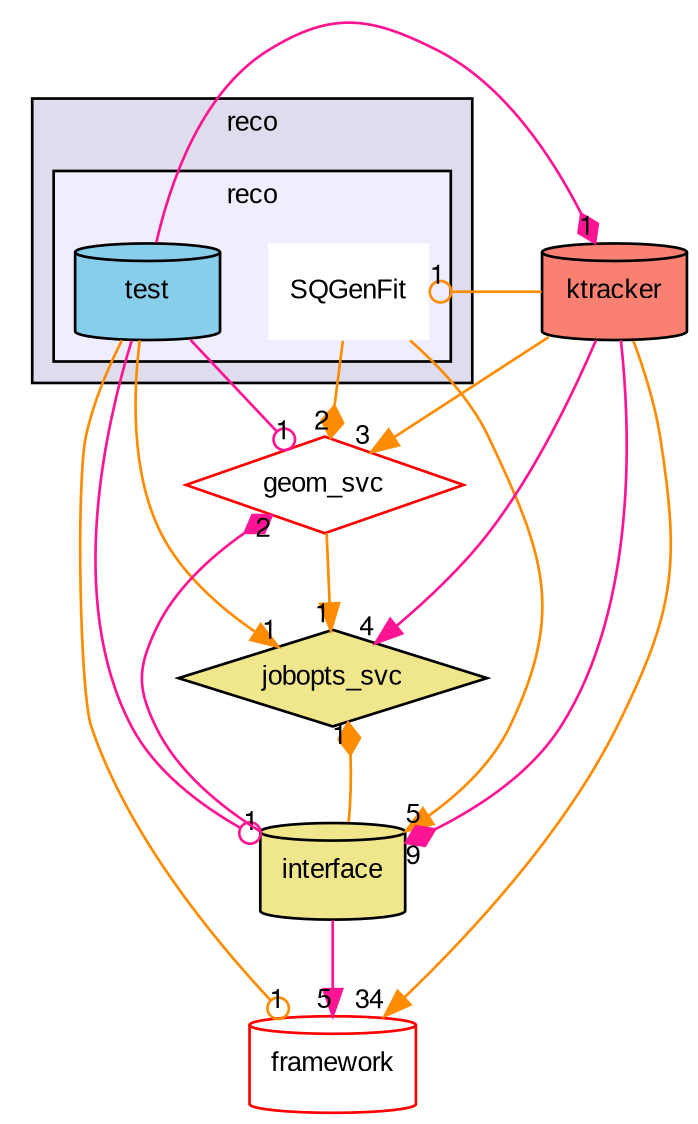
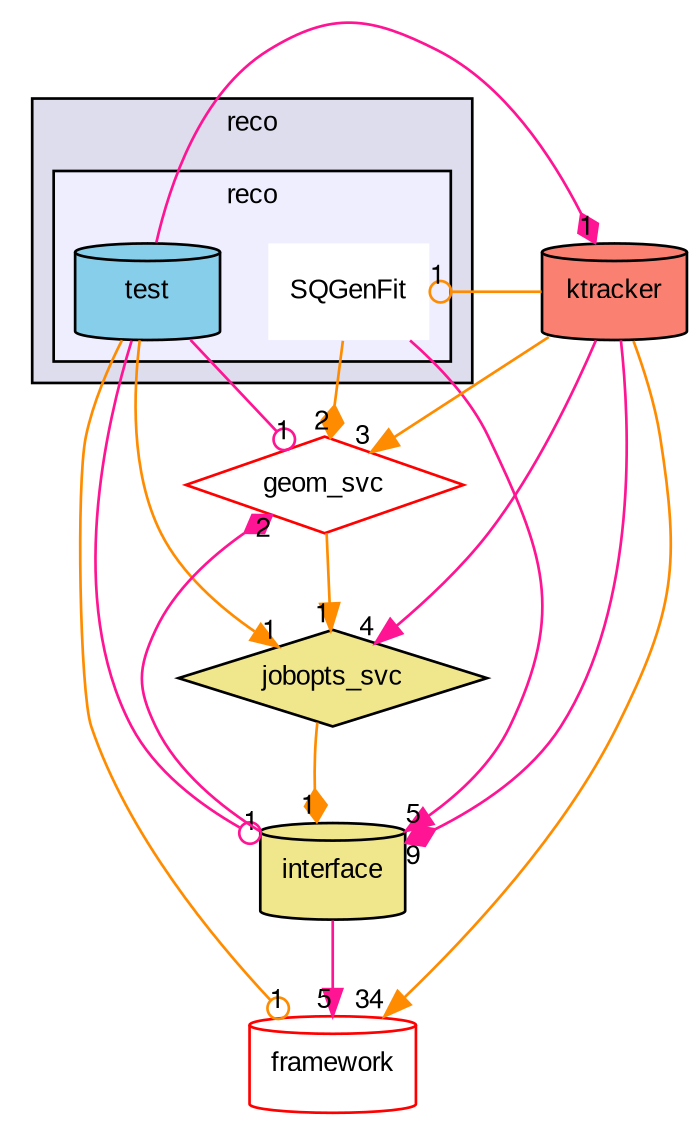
edge "SQGenFit" -> "interface": color darkorange -> deeppink
edge "interface" -> "jobopts_svc": reversed
